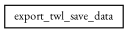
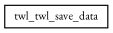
node "export_twl_save_data": label "export_twl_save_data" -> "twl_twl_save_data"
